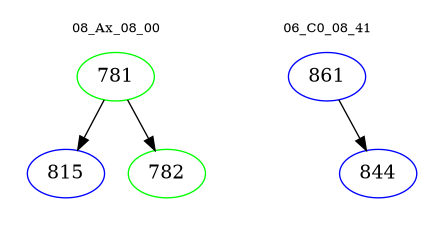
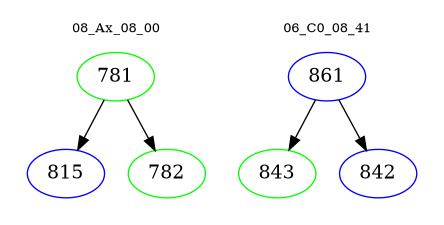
node "843": added
node "844": label "844" -> "842"
